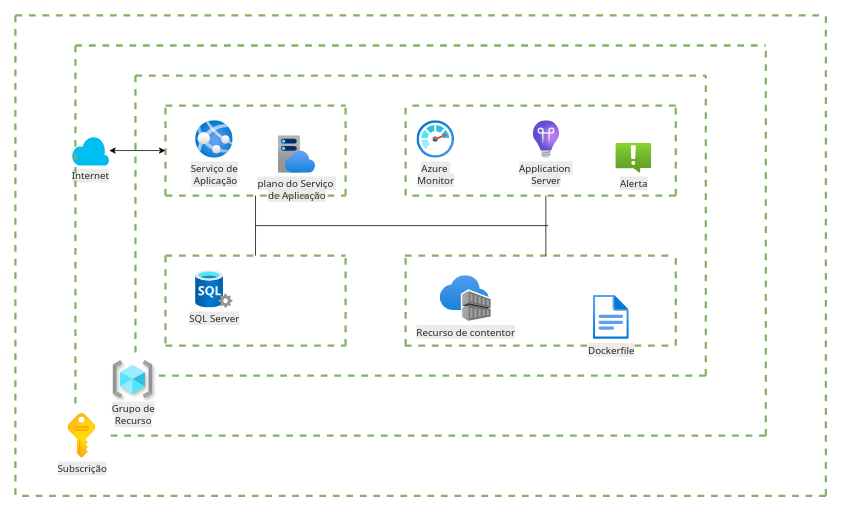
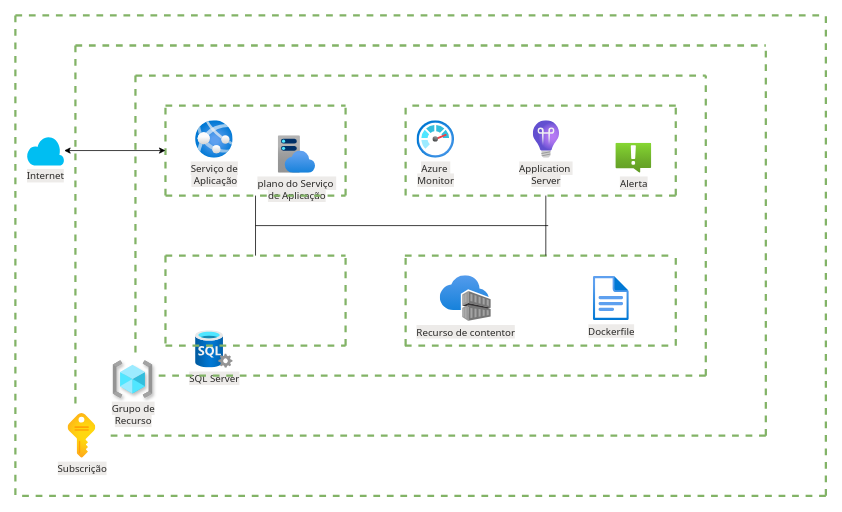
node "Internet": moved (90, 150) -> (45, 150)
node "SQL Server": moved (214, 289) -> (214, 349)
node "Dockerfile": moved (611, 317) -> (611, 298)
